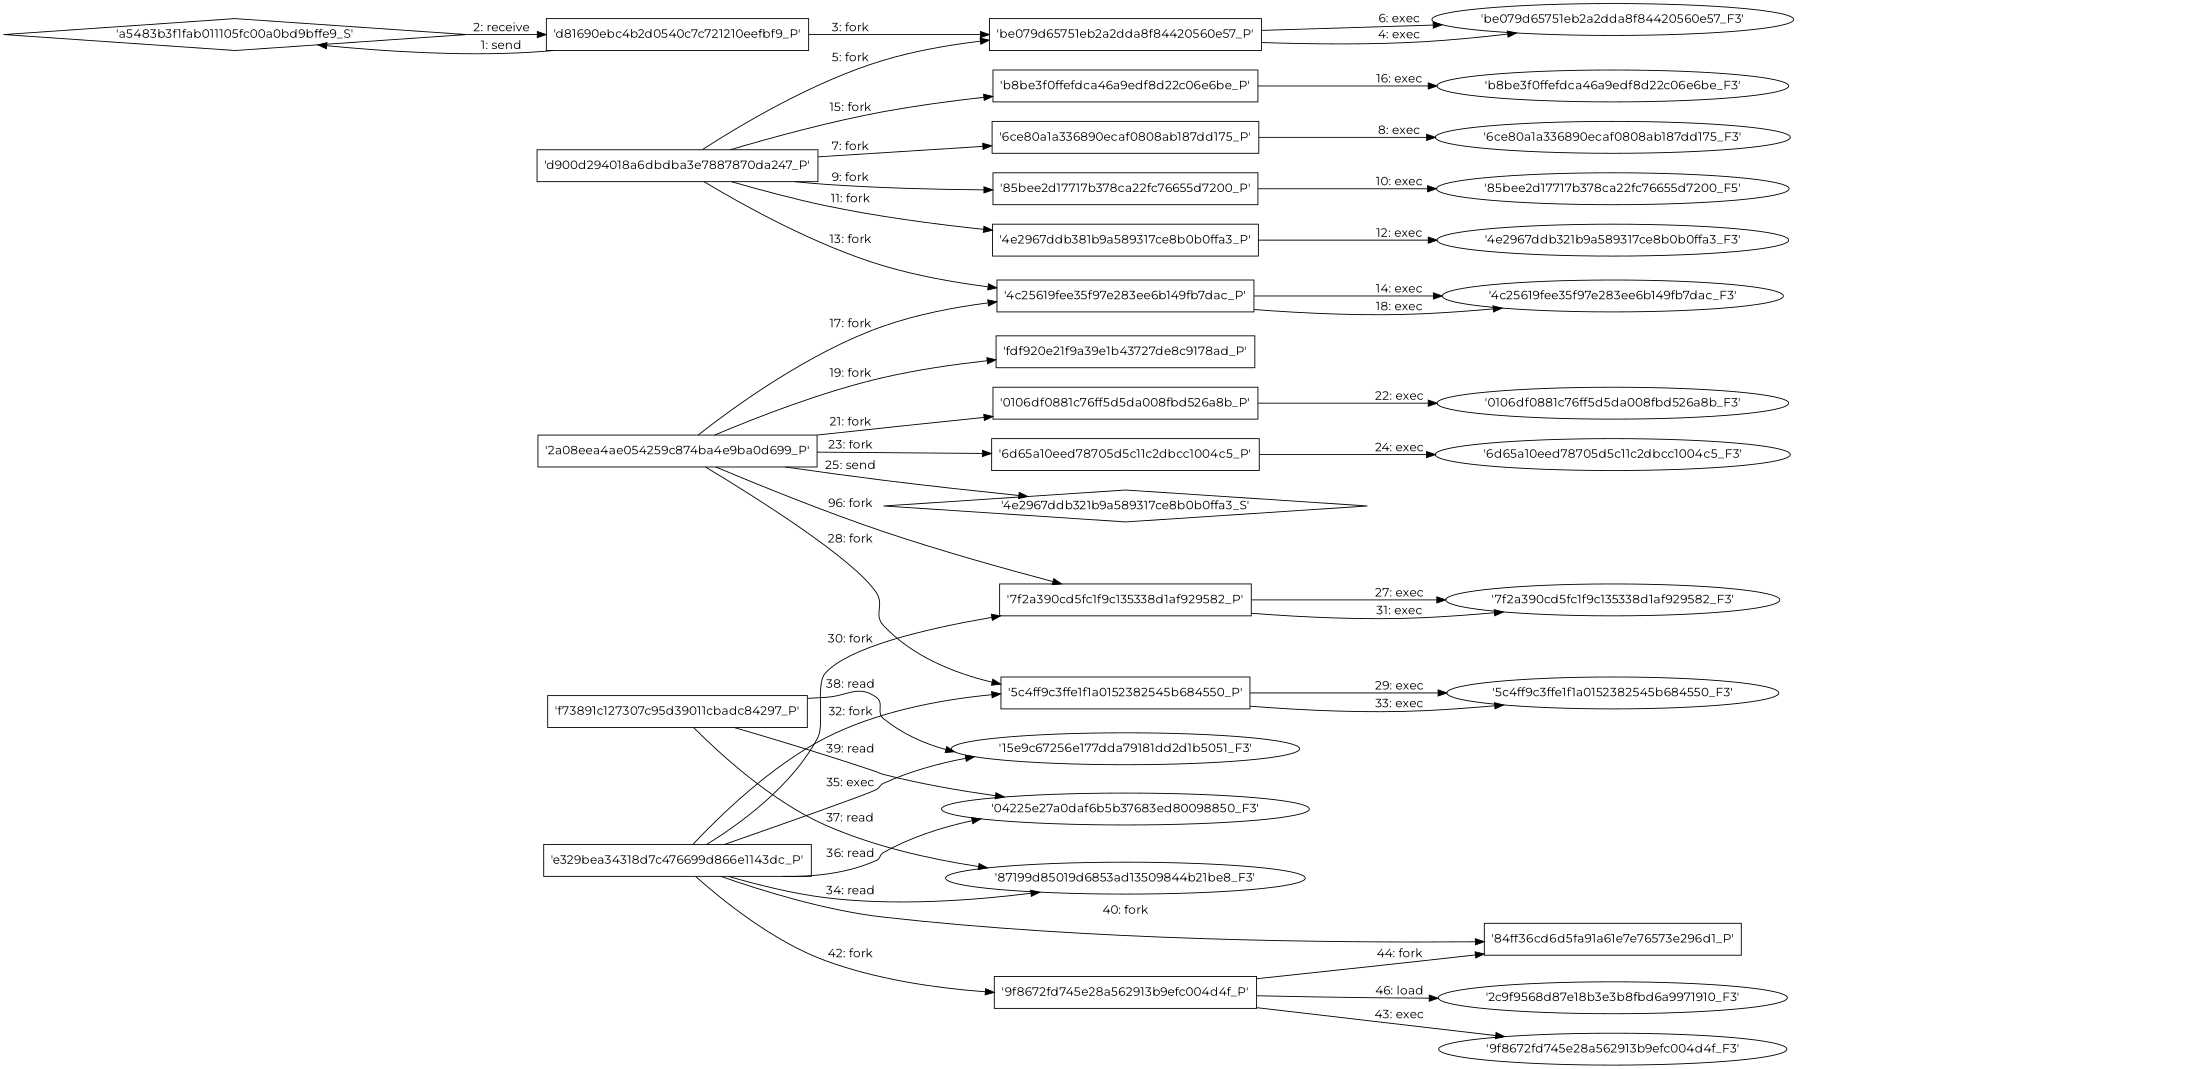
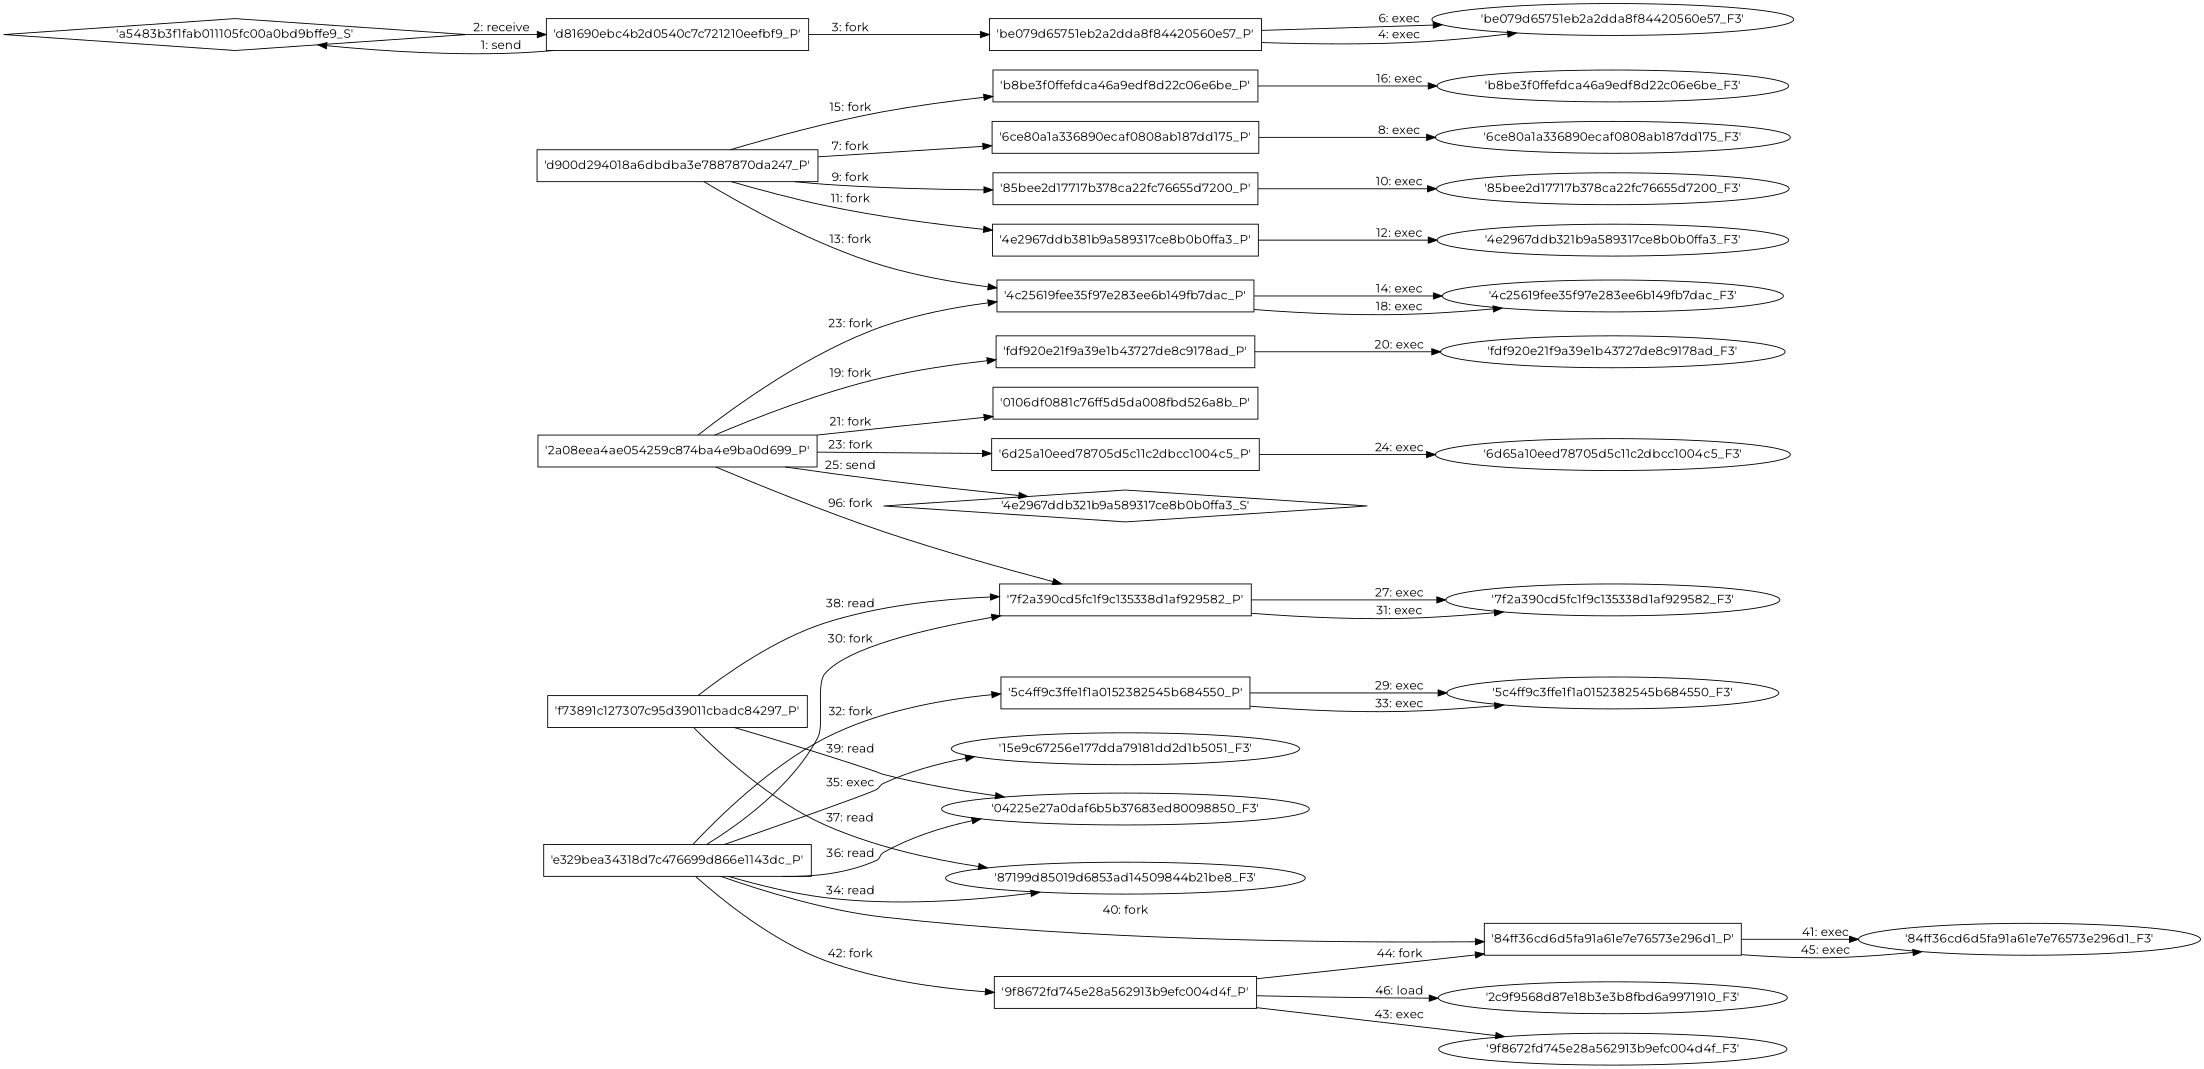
edge "'d900d294018a6dbdba3e7887870da247_P'" -> "'be079d65751eb2a2dda8f84420560e57_P'": removed, label "5: fork"
node "'85bee2d17717b378ca22fc76655d7200_F5'": label "'85bee2d17717b378ca22fc76655d7200_F5'" -> "'85bee2d17717b378ca22fc76655d7200_F3'"
edge "'2a08eea4ae054259c874ba4e9ba0d699_P'" -> "'4c25619fee35f97e283ee6b149fb7dac_P'": label "17: fork" -> "23: fork"
node "'fdf920e21f9a39e1b43727de8c9178ad_F3'": added
node "'0106df0881c76ff5d5da008fbd526a8b_F3'": removed
node "'6d65a10eed78705d5c11c2dbcc1004c5_P'": label "'6d65a10eed78705d5c11c2dbcc1004c5_P'" -> "'6d25a10eed78705d5c11c2dbcc1004c5_P'"
edge "'2a08eea4ae054259c874ba4e9ba0d699_P'" -> "'5c4ff9c3ffe1f1a0152382545b684550_P'": removed, label "28: fork"
edge "'f73891c127307c95d39011cbadc84297_P'" -> "'15e9c67256e177dda79181dd2d1b5051_F3'": now "'f73891c127307c95d39011cbadc84297_P'" -> "'7f2a390cd5fc1f9c135338d1af929582_P'"
node "'87199d85019d6853ad13509844b21be8_F3'": label "'87199d85019d6853ad13509844b21be8_F3'" -> "'87199d85019d6853ad14509844b21be8_F3'"
node "'84ff36cd6d5fa91a61e7e76573e296d1_F3'": added
